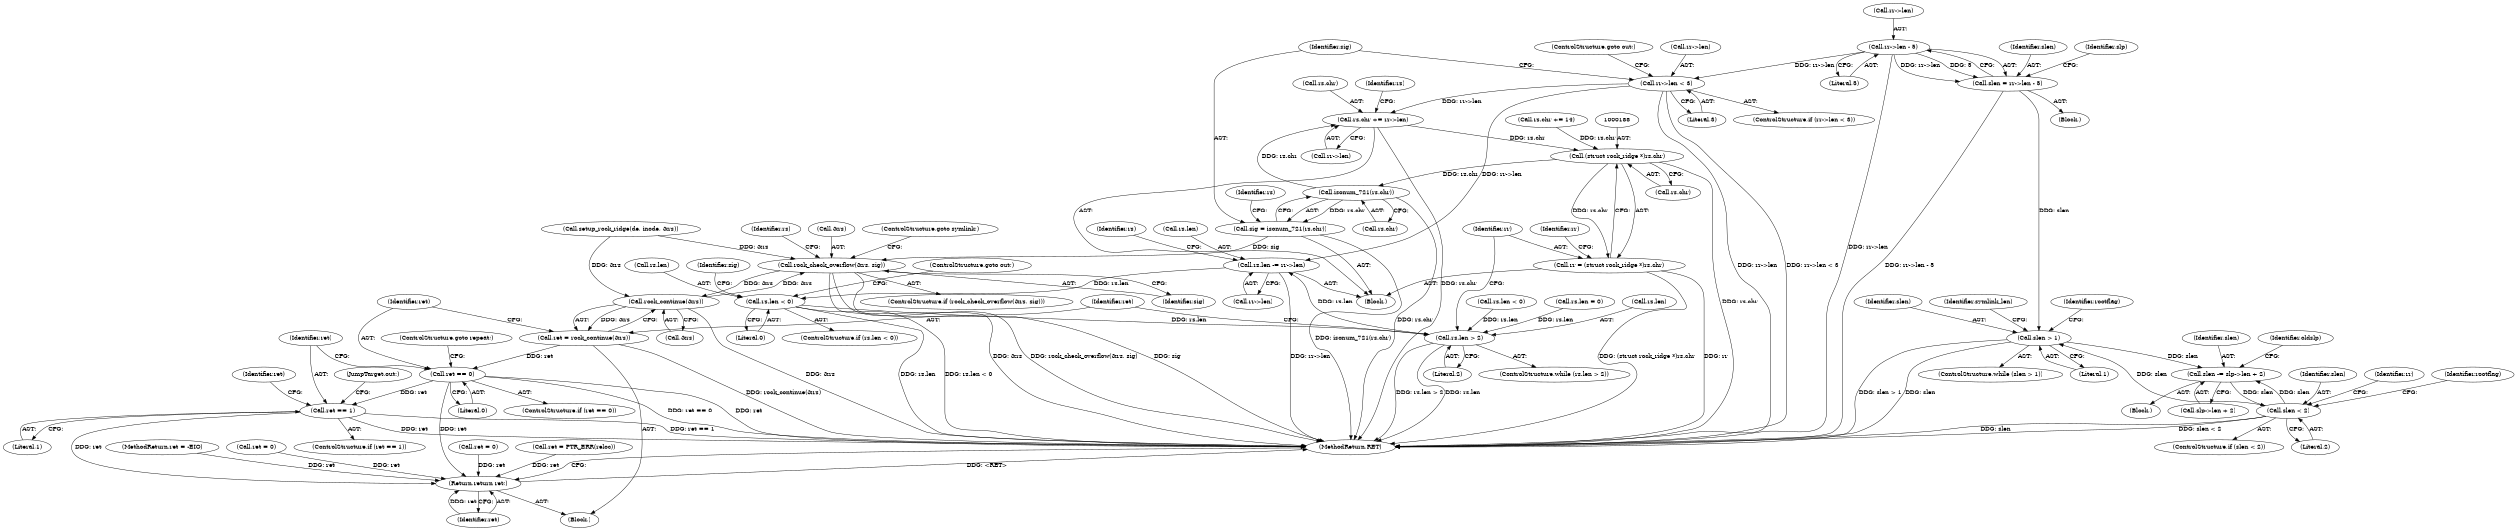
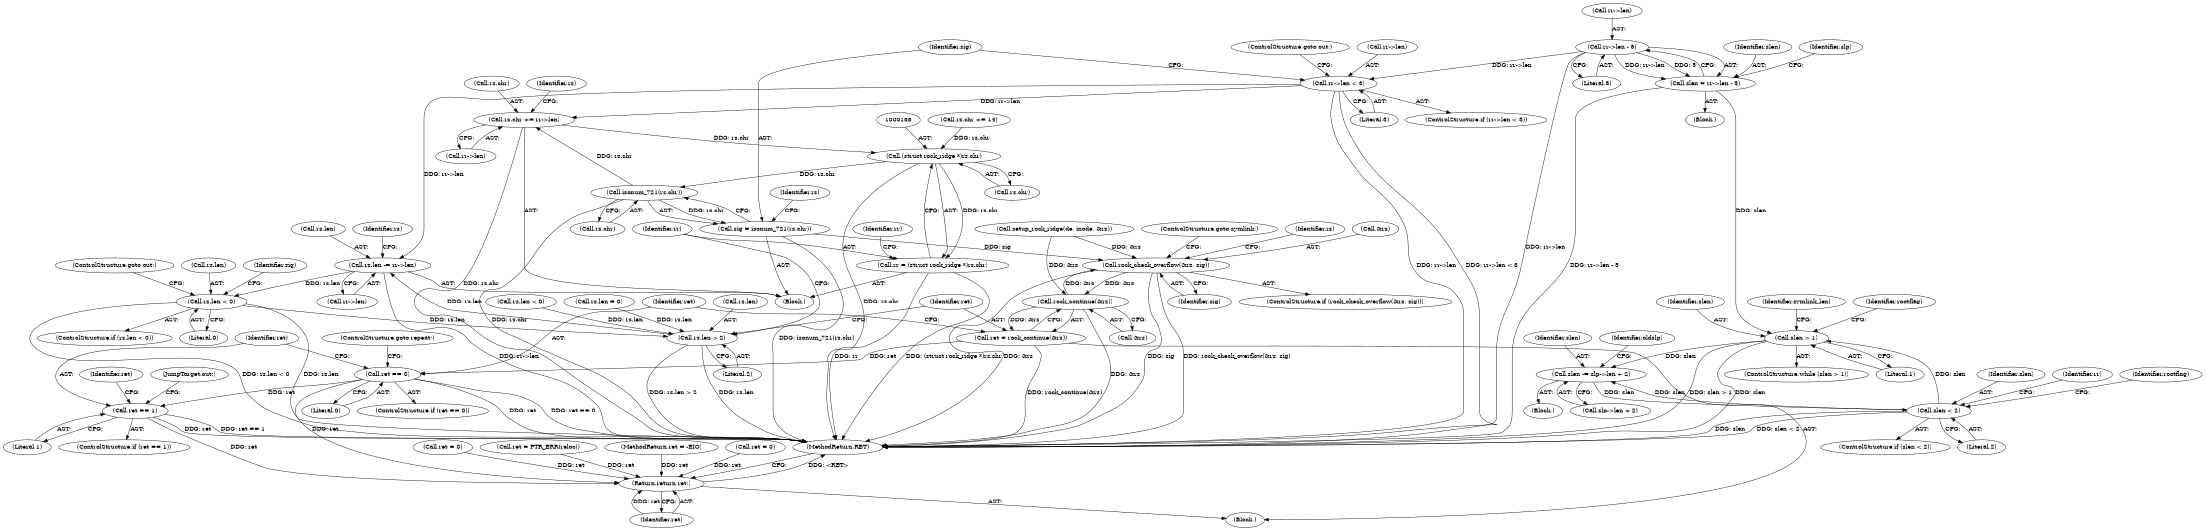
node "(ControlStructure,while (rs.len > 2))": removed
